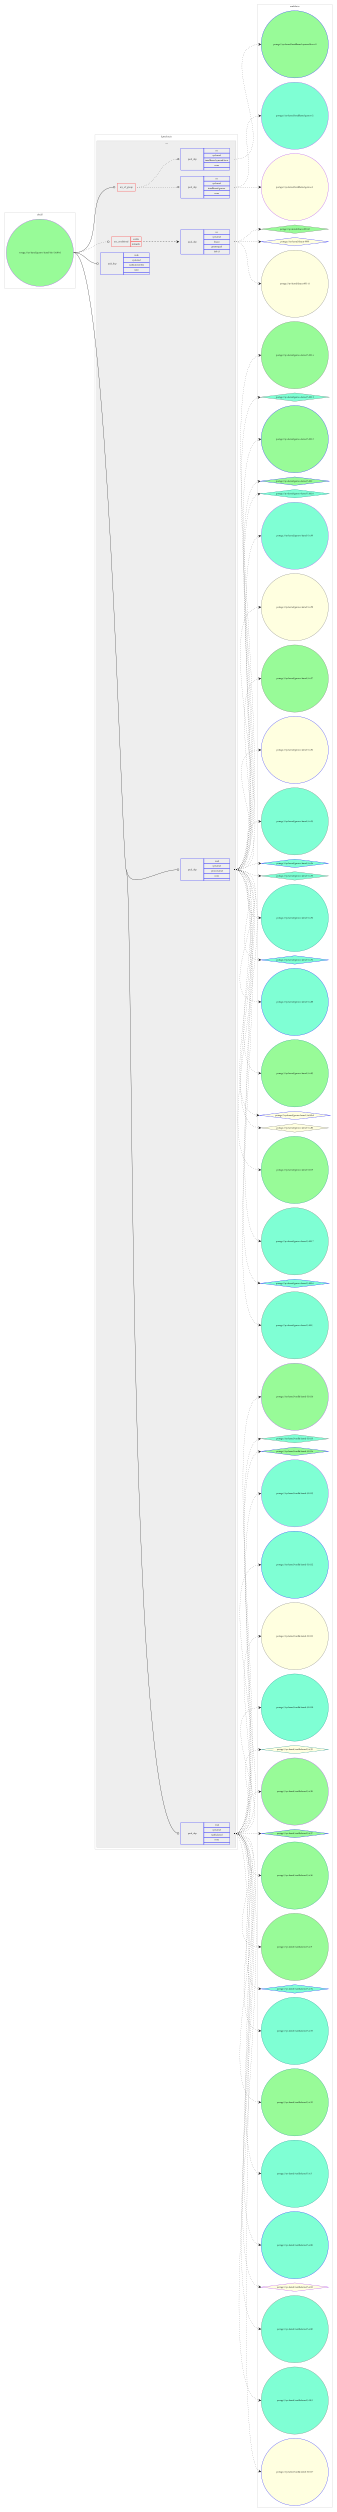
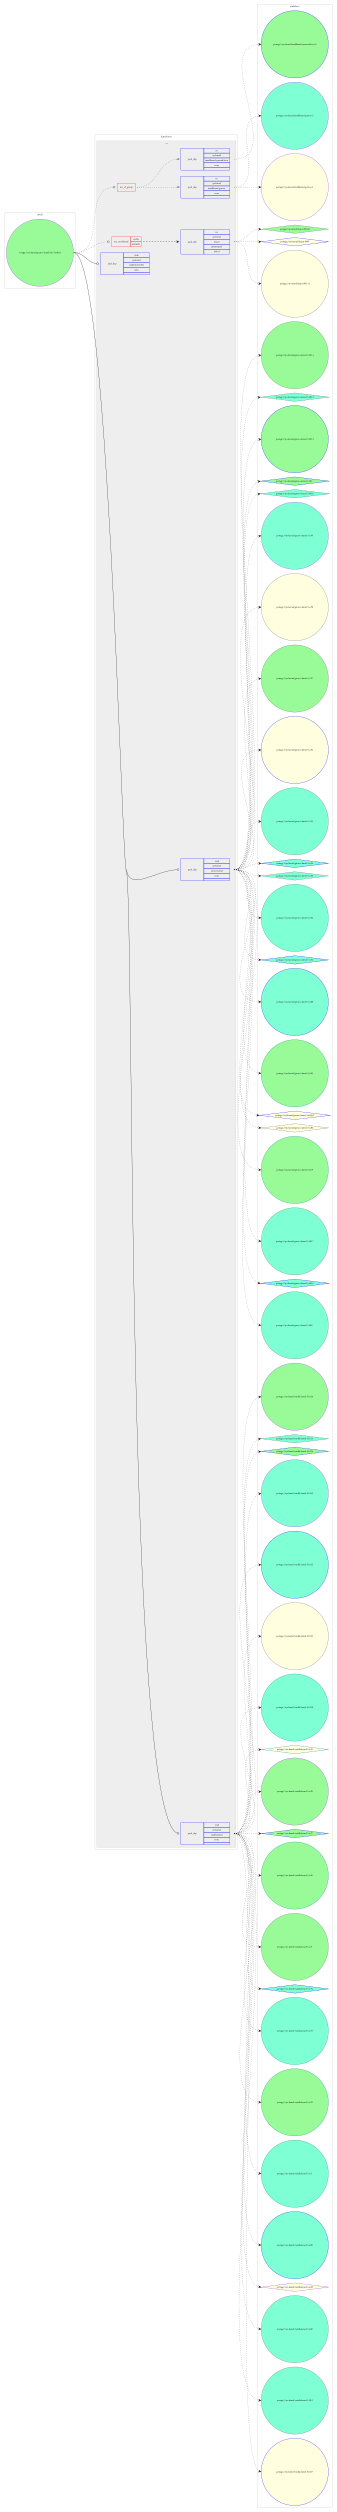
edge "portage://sys-kernel/gentoo-kernel-bin-5.4.88-r1" -> "any_of_group": style solid -> dotted
